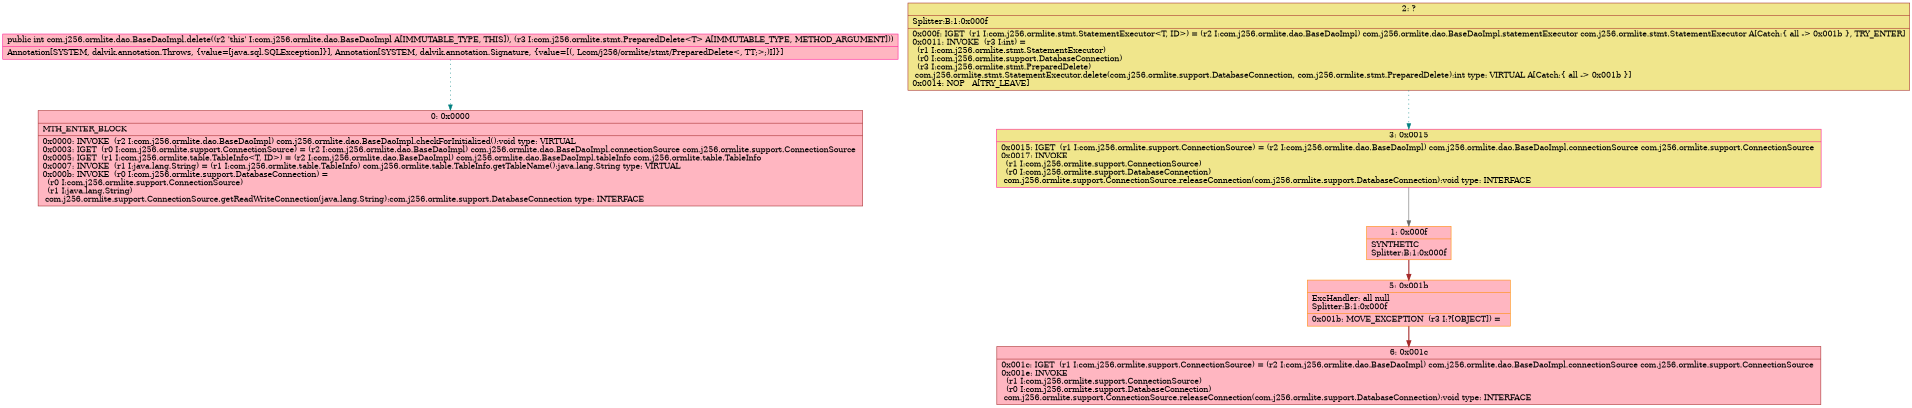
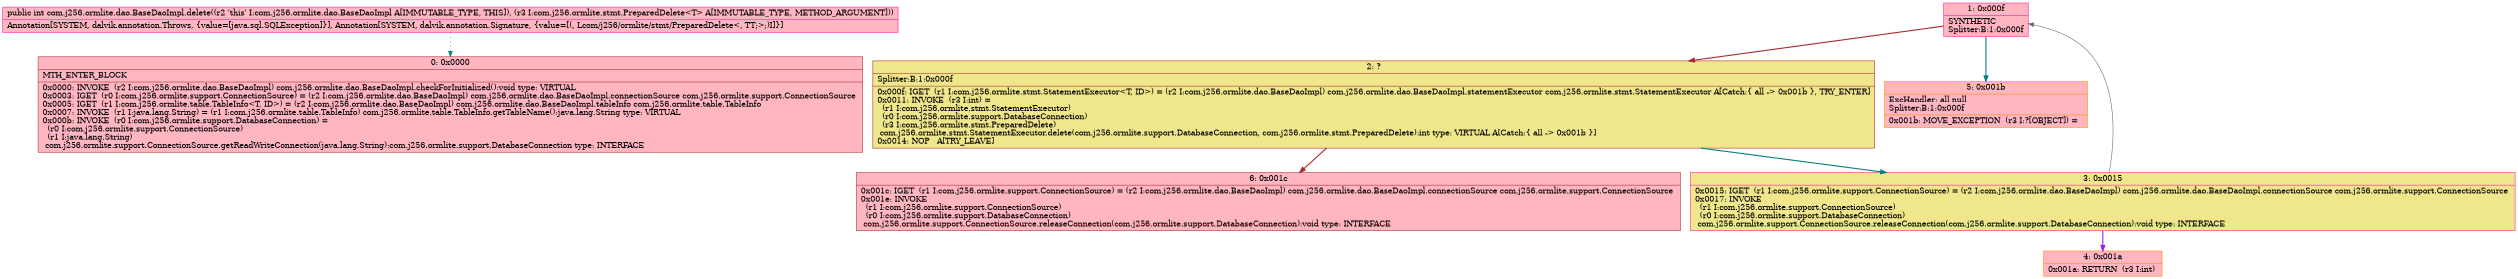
edge "1: 0x000f" -> "2: ?": added
edge "2: ?" -> "3: 0x0015": style dotted -> bold
node "1: 0x000f": color darkorange -> deeppink
node "4: 0x001a": added
edge "1: 0x000f" -> "5: 0x001b": color brown -> teal
edge "5: 0x001b" -> "6: 0x001c": now "2: ?" -> "6: 0x001c"
